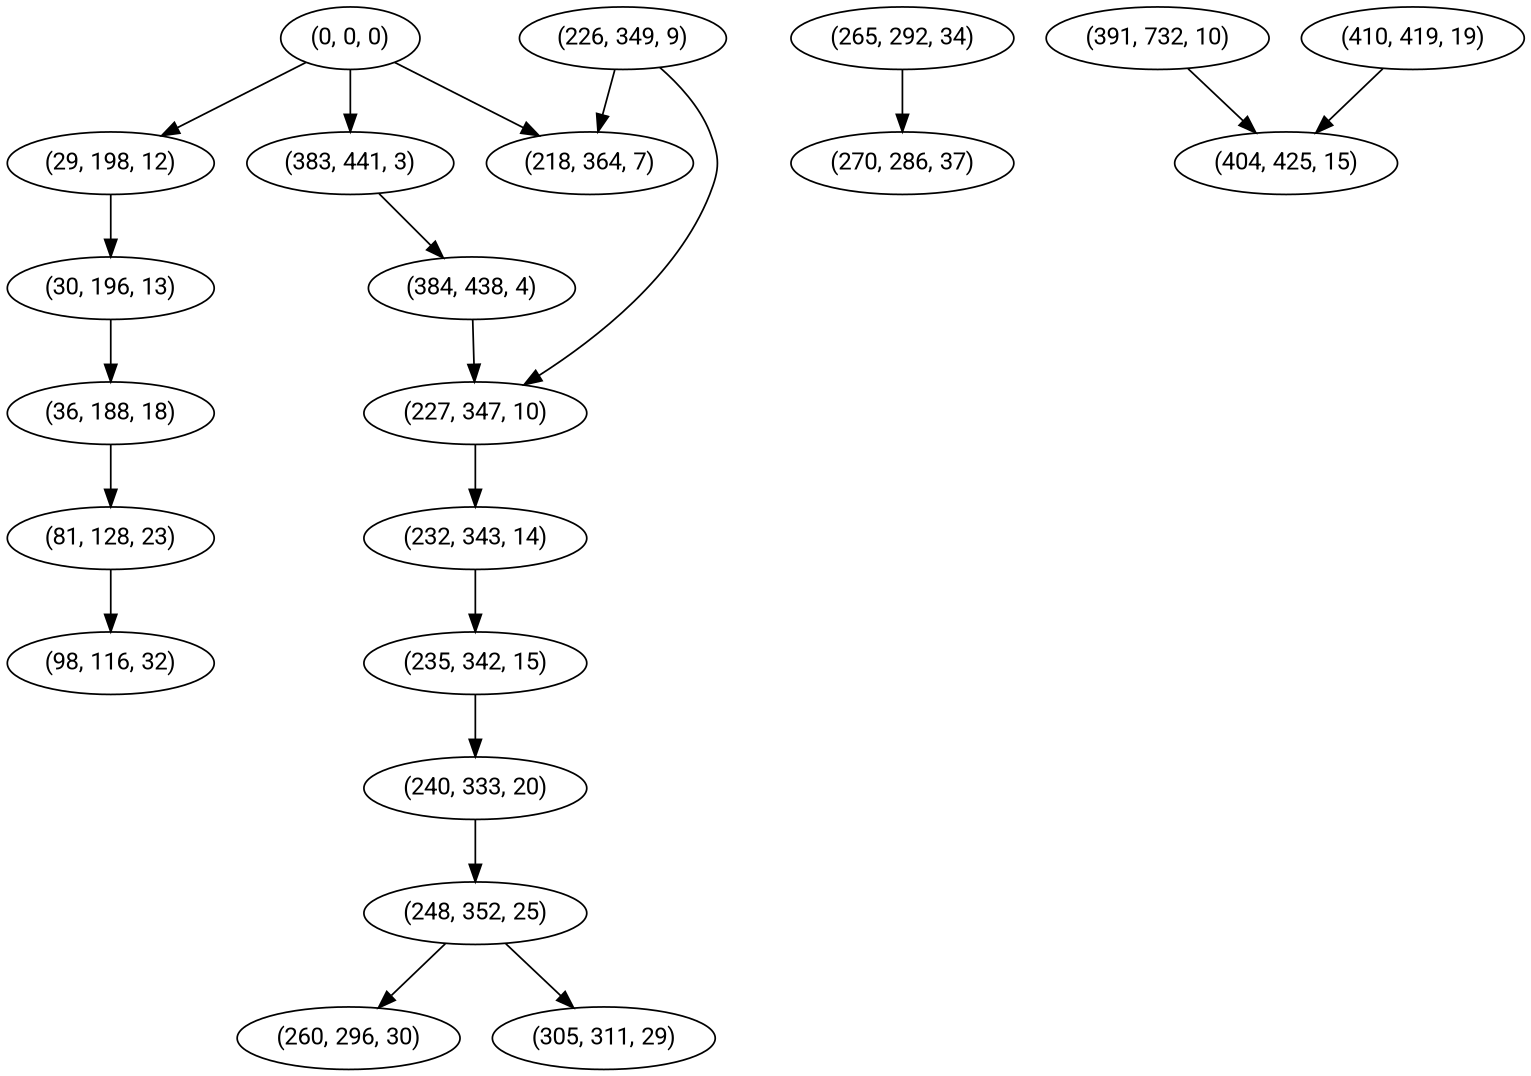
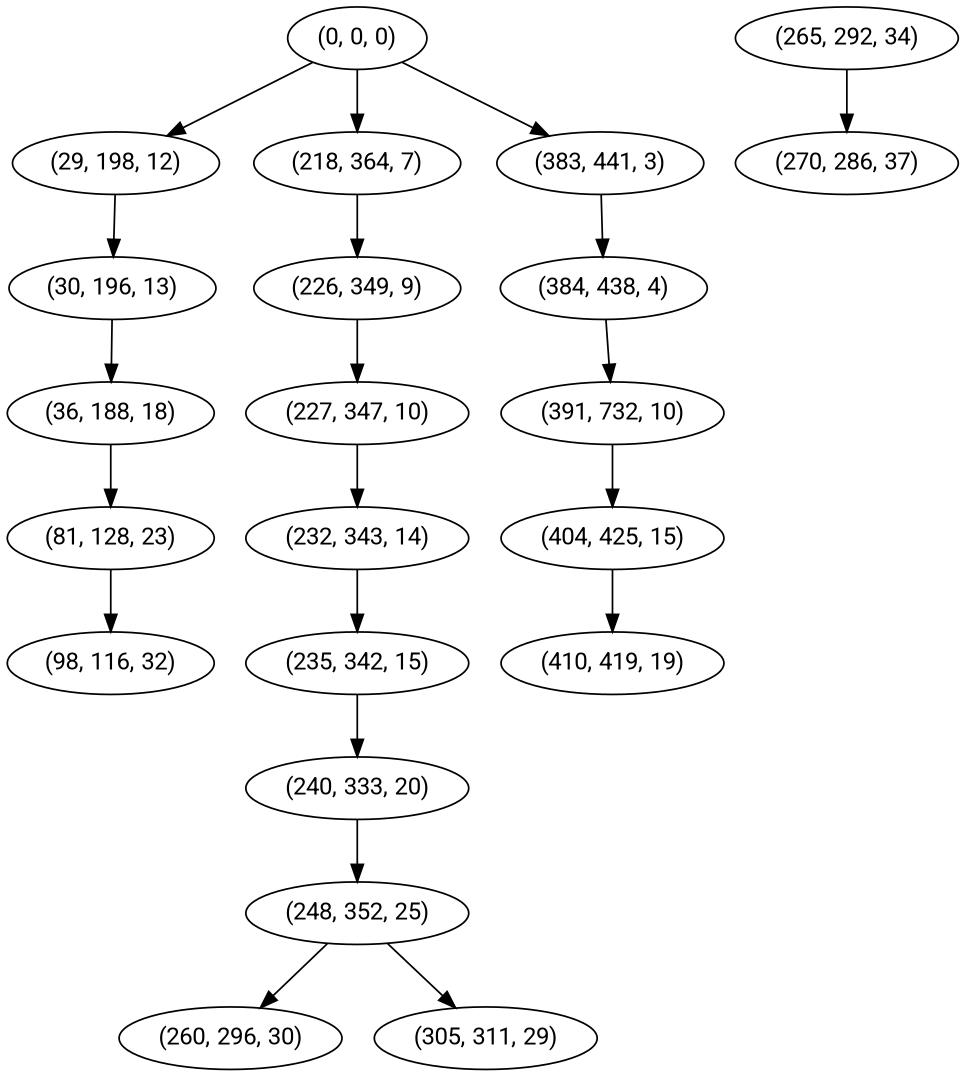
edge "(226, 349, 9)" -> "(218, 364, 7)": reversed
edge "(410, 419, 19)" -> "(404, 425, 15)": reversed
edge "(384, 438, 4)" -> "(227, 347, 10)": now "(384, 438, 4)" -> "(391, 732, 10)"
